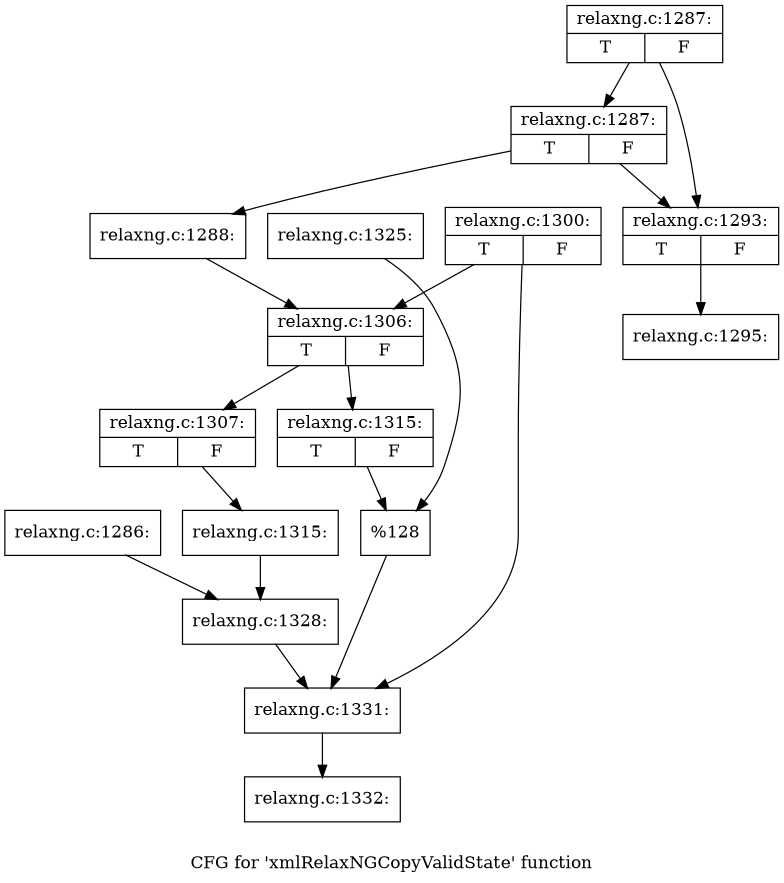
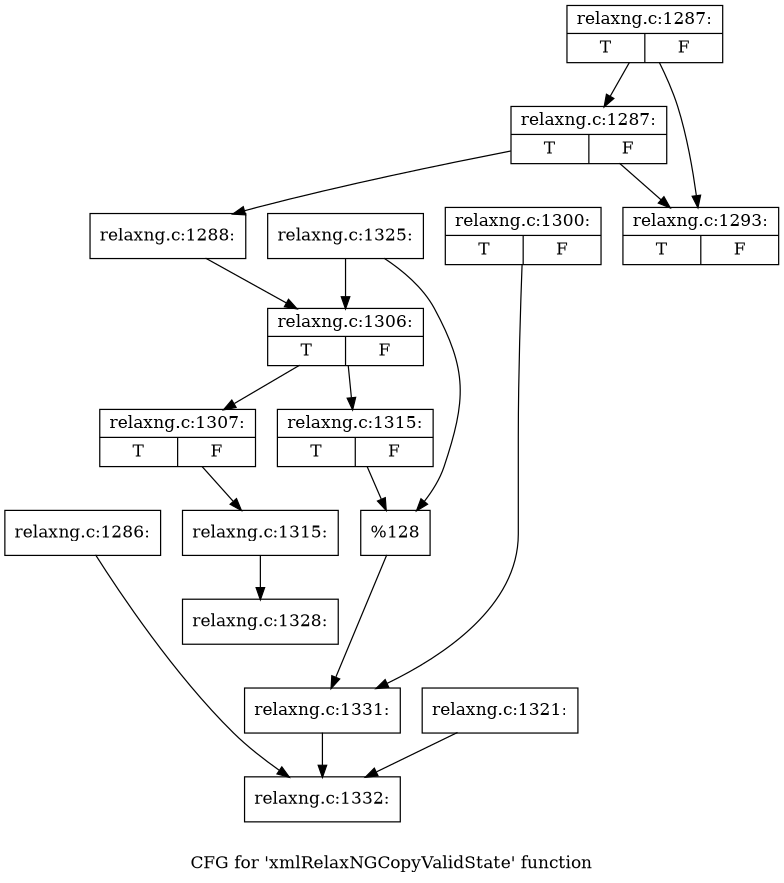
edge "relaxng.c:1300:" -> "relaxng.c:1306:": now "relaxng.c:1325:" -> "relaxng.c:1306:"
node "relaxng.c:1295:": removed
edge "relaxng.c:1286:" -> "relaxng.c:1328:": now "relaxng.c:1286:" -> "relaxng.c:1332:"
edge "relaxng.c:1328:" -> "relaxng.c:1331:": removed
node "relaxng.c:1321:": added
